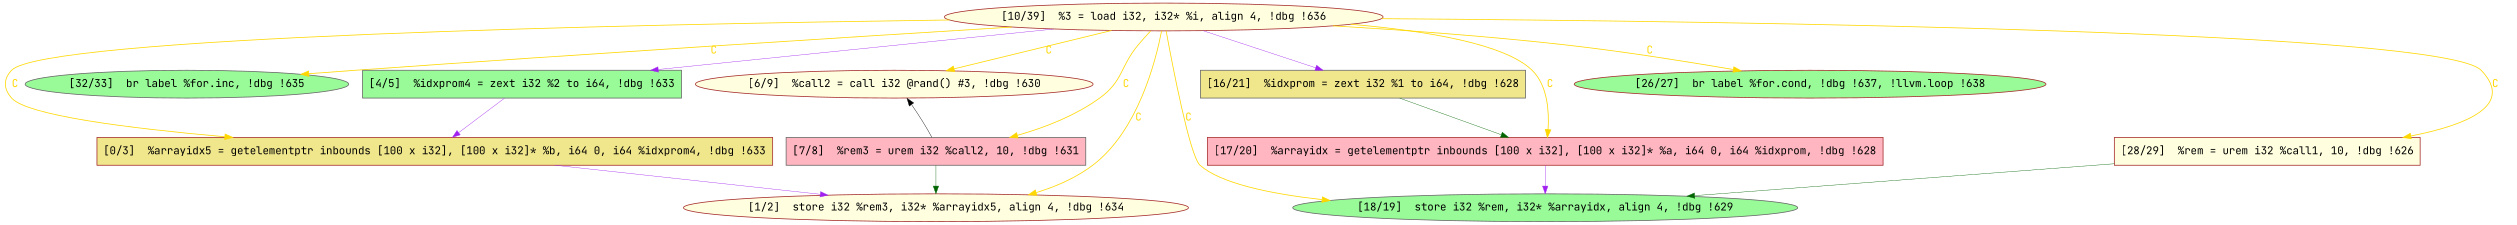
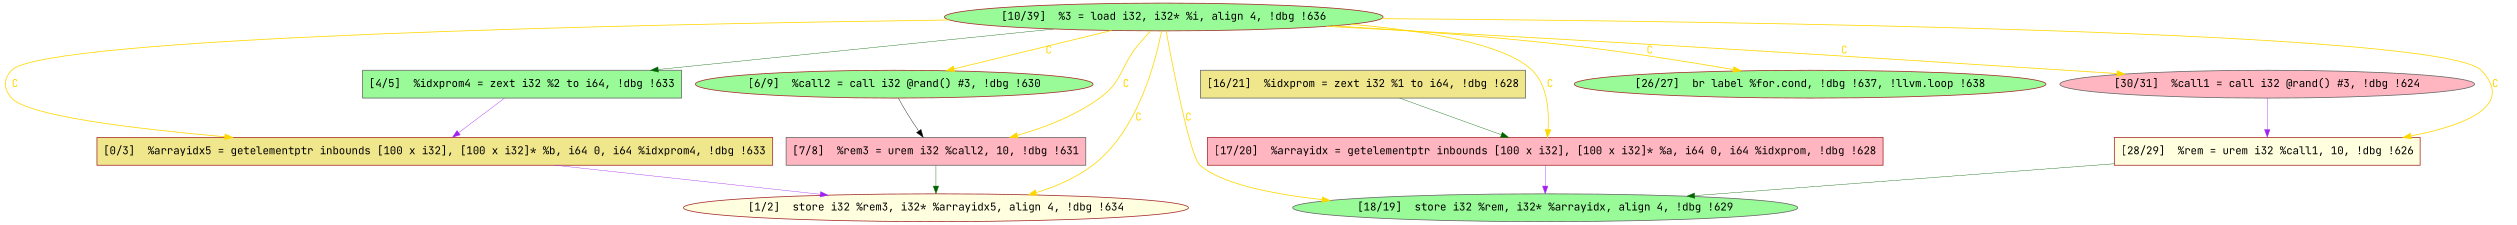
node "[10/39]  %3 = load i32, i32* %i, align 4, !dbg !636": fillcolor lightyellow -> palegreen
edge "[10/39]  %3 = load i32, i32* %i, align 4, !dbg !636" -> "[4/5]  %idxprom4 = zext i32 %2 to i64, !dbg !633": color purple -> darkgreen
edge "[10/39]  %3 = load i32, i32* %i, align 4, !dbg !636" -> "[16/21]  %idxprom = zext i32 %1 to i64, !dbg !628": removed
node "[32/33]  br label %for.inc, !dbg !635": removed
node "[6/9]  %call2 = call i32 @rand() #3, !dbg !630": fillcolor lightyellow -> palegreen
node "[30/31]  %call1 = call i32 @rand() #3, !dbg !624": added
edge "[7/8]  %rem3 = urem i32 %call2, 10, !dbg !631" -> "[6/9]  %call2 = call i32 @rand() #3, !dbg !630": reversed
